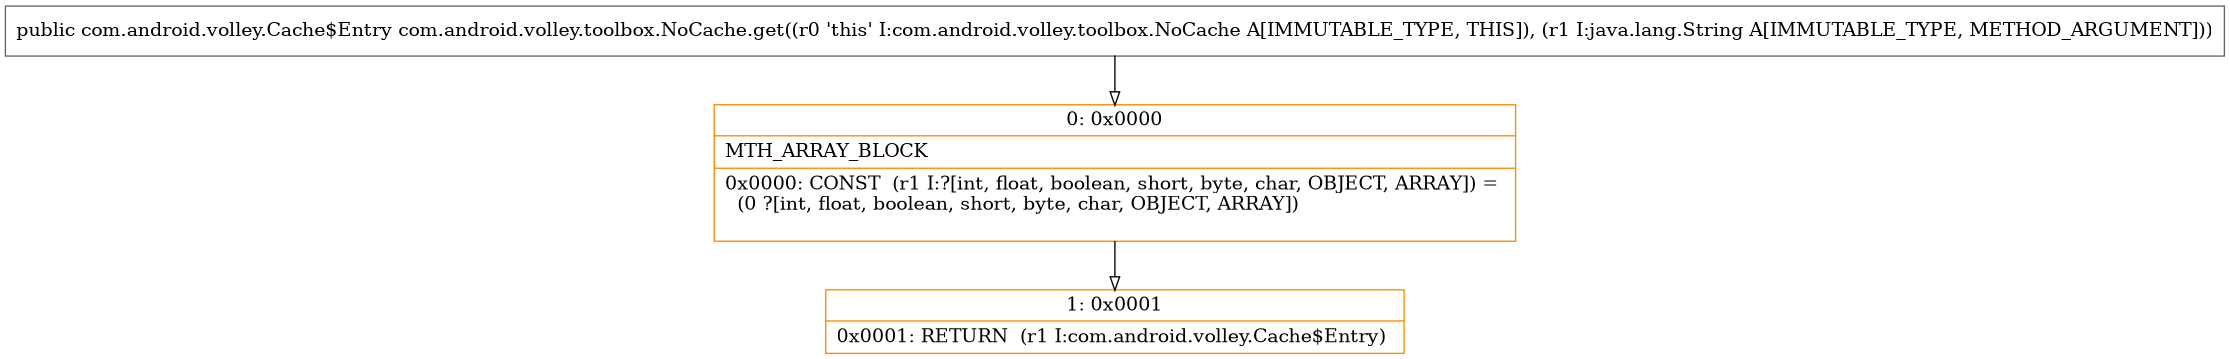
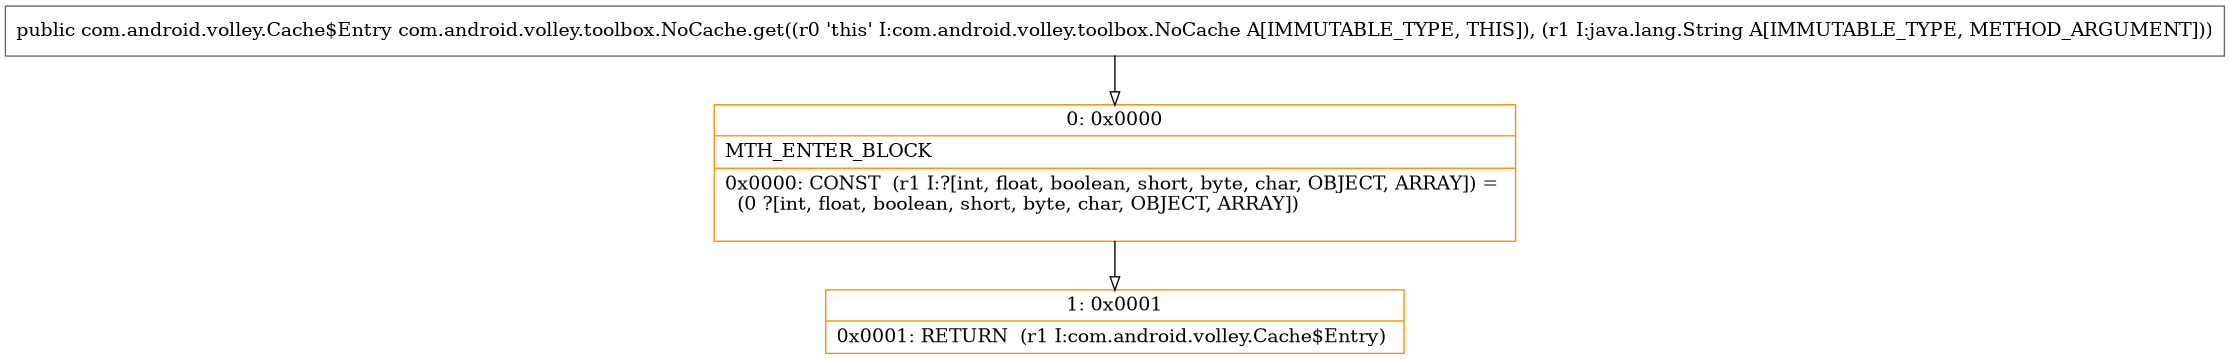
node "0: 0x0000": text "MTH_ARRAY_BLOCK" -> "MTH_ENTER_BLOCK"
